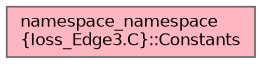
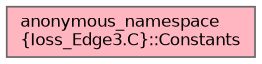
node "namespace_namespace {Ioss_Edge3.C}::Constants": label "namespace_namespace {Ioss_Edge3.C}::Constants" -> "anonymous_namespace {Ioss_Edge3.C}::Constants"
